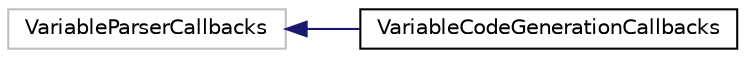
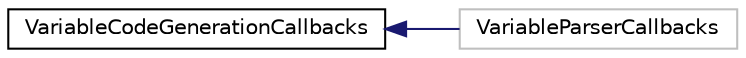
edge "VariableCodeGenerationCallbacks" -> "VariableParserCallbacks": reversed
